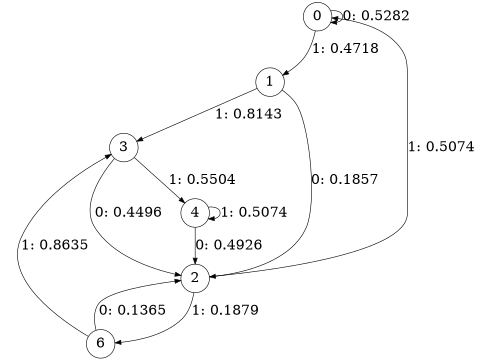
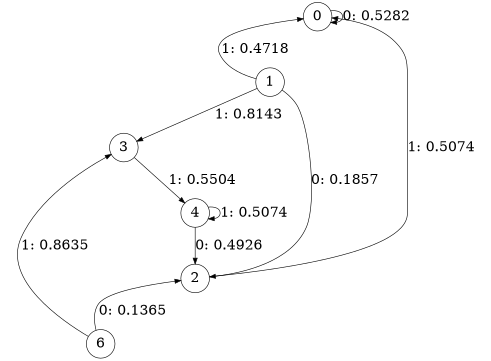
edge "0" -> "1": reversed
edge "3" -> "2": removed, label "0: 0.4496"
edge "2" -> "6": removed, label "1: 0.1879"
